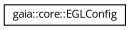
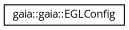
node "gaia::core::EGLConfig": label "gaia::core::EGLConfig" -> "gaia::gaia::EGLConfig"
